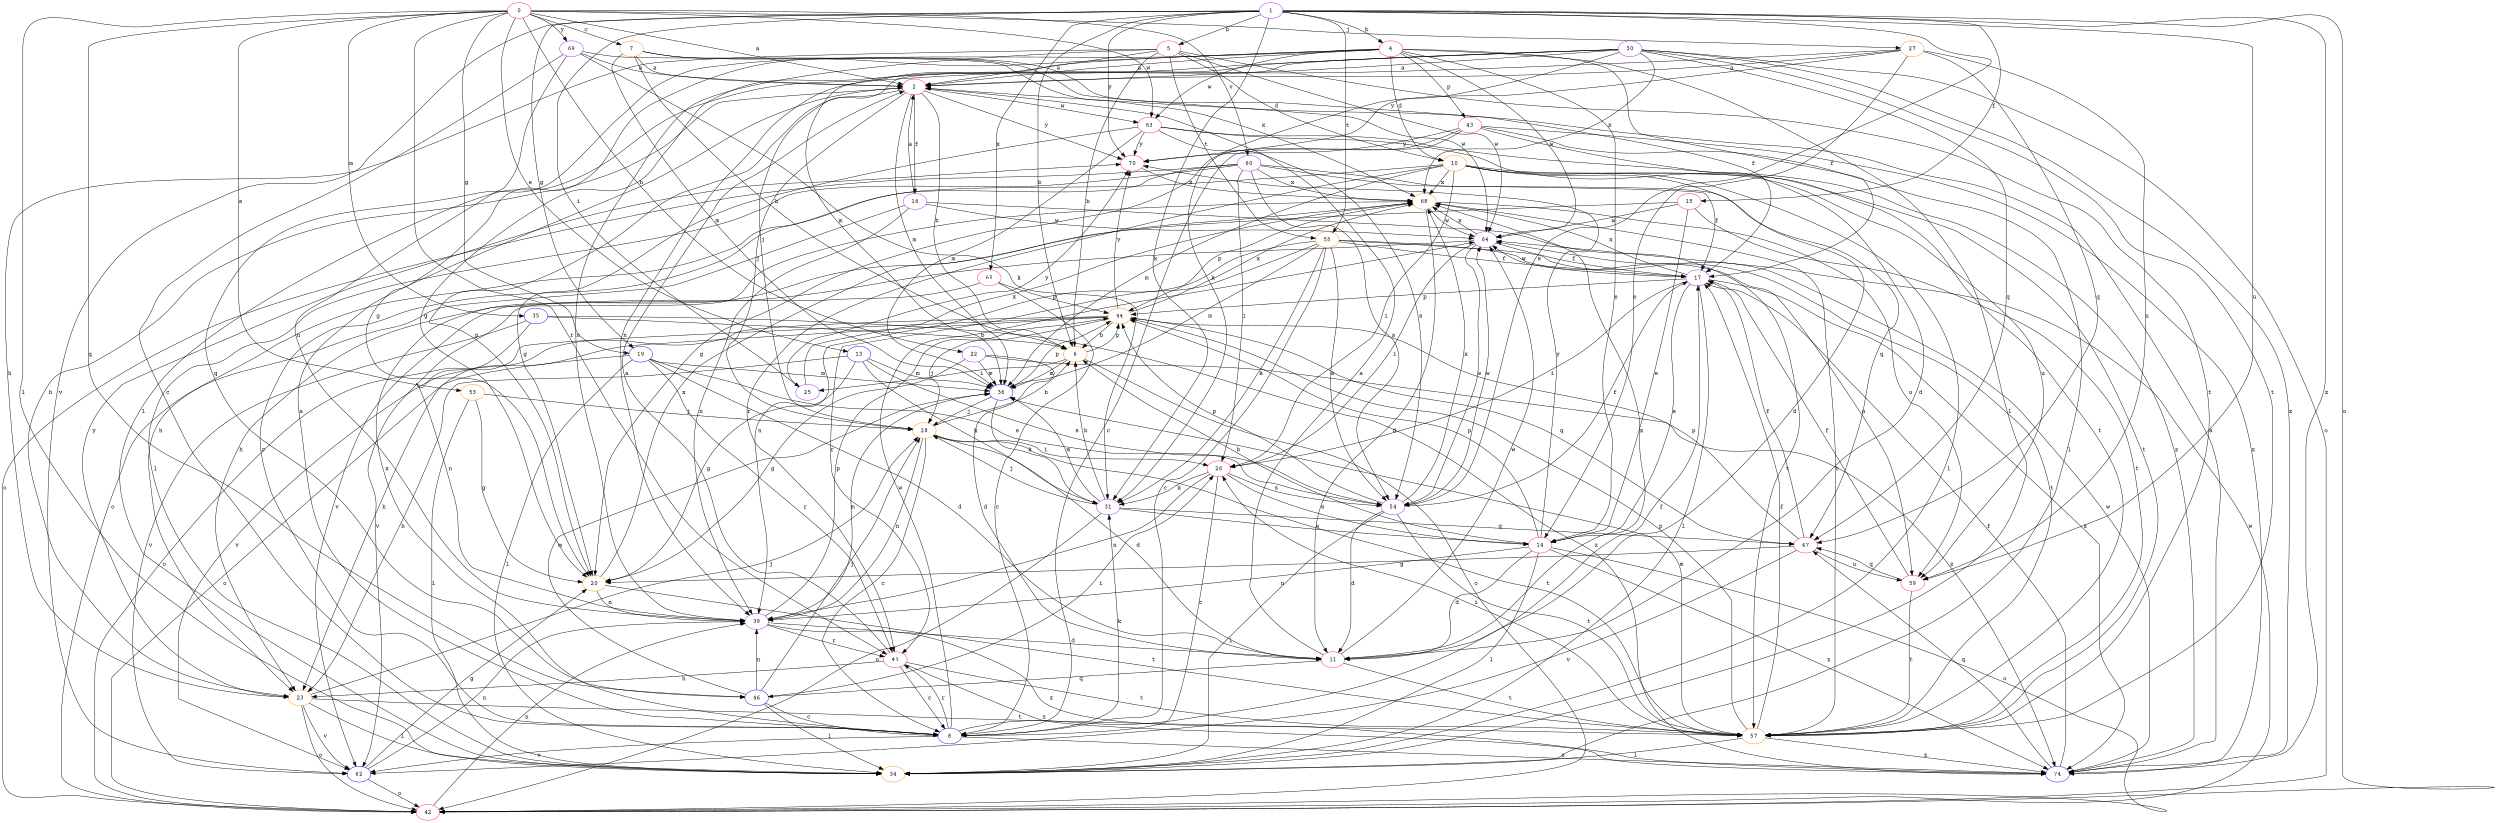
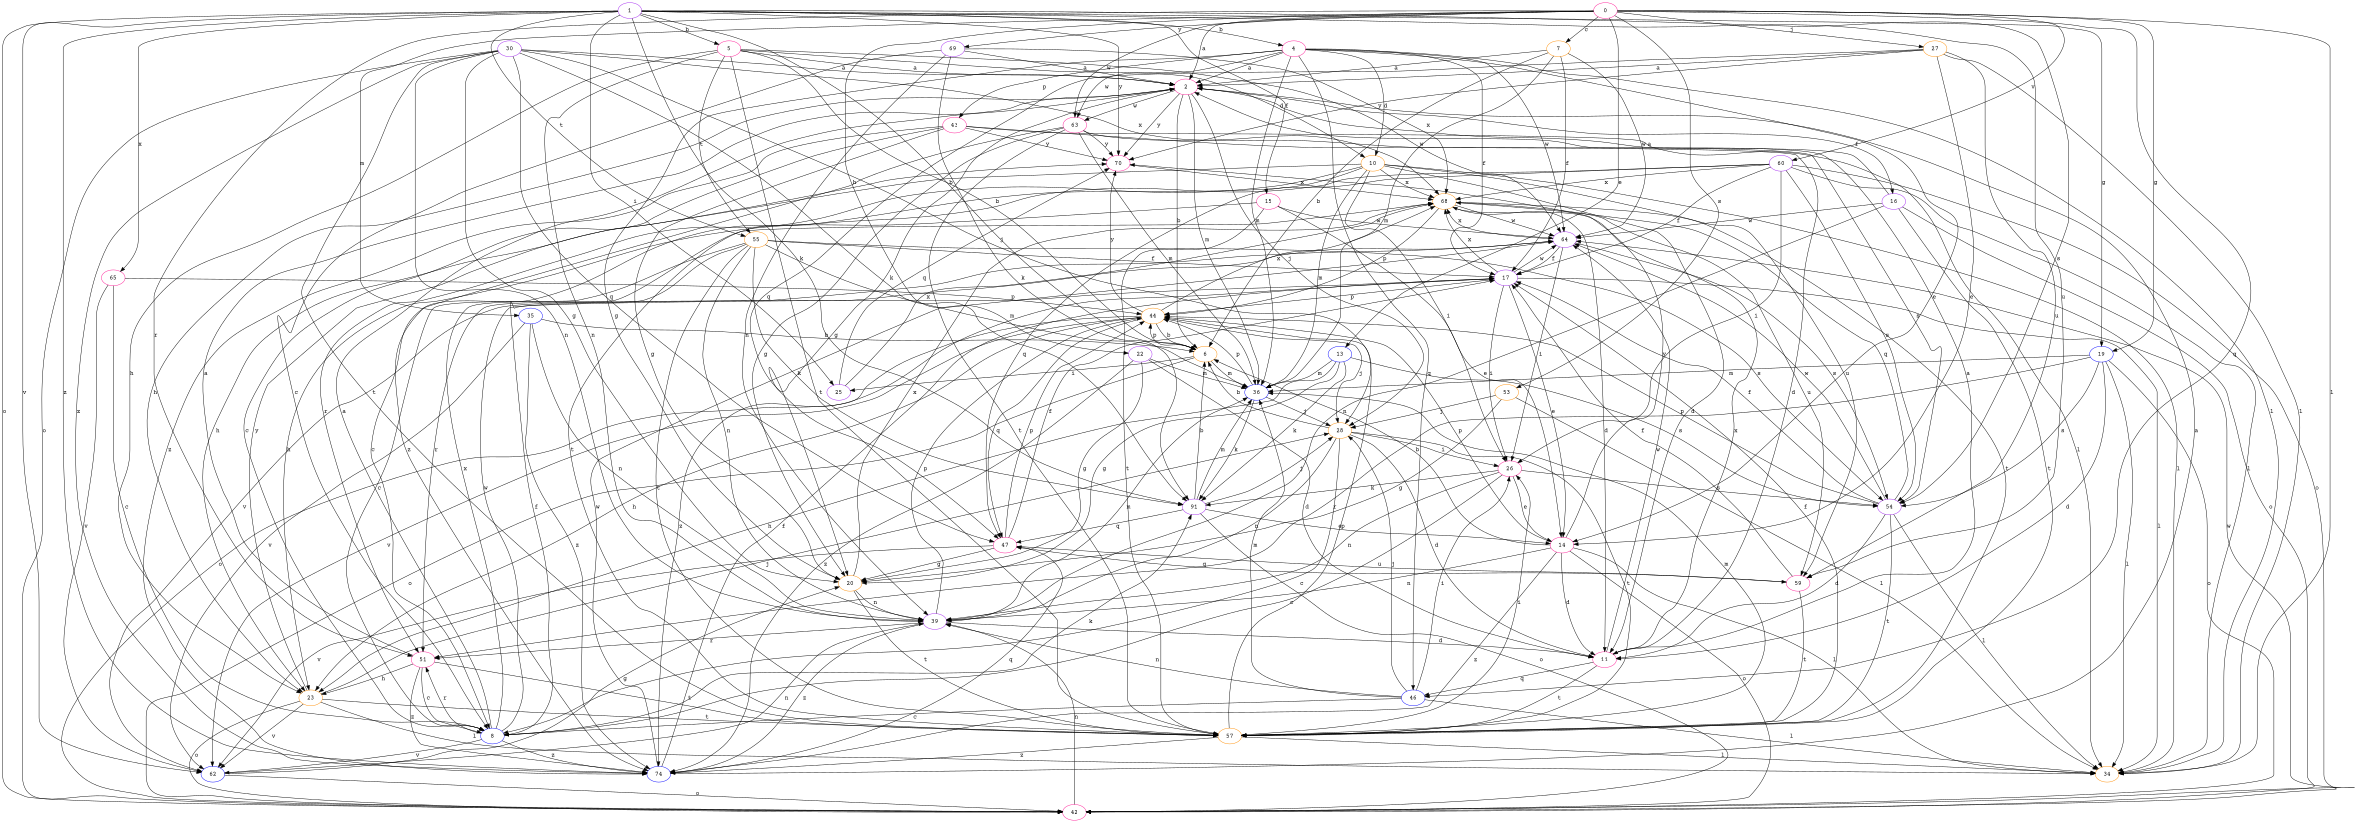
edge "25" -> "70": label "y" -> "q"
edge "55" -> "59": removed, label "u"
edge "54" -> "68": label "x" -> "q"
node "31": label "31" -> "91"
node "41": label "41" -> "51"
